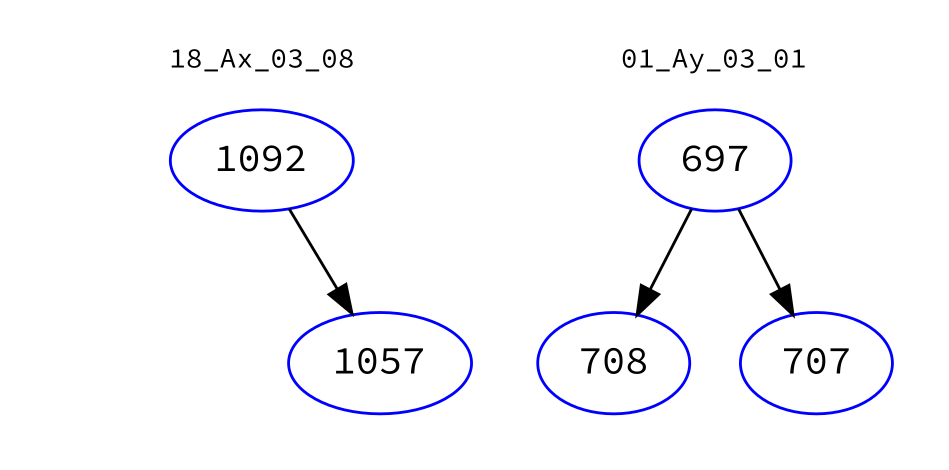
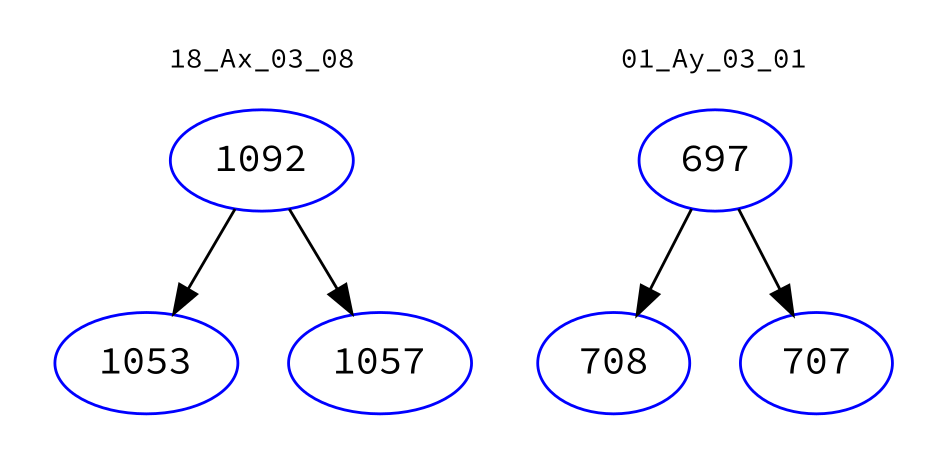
node "1053": added
